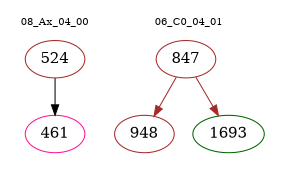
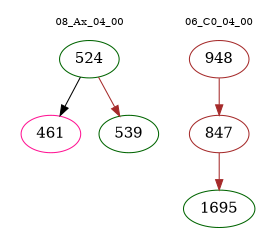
cluster "06_C0_04_01": label "06_C0_04_01" -> "06_C0_04_00"
node "524": color brown -> darkgreen
edge "847" -> "948": reversed
node "539": added
node "1693": label "1693" -> "1695"
